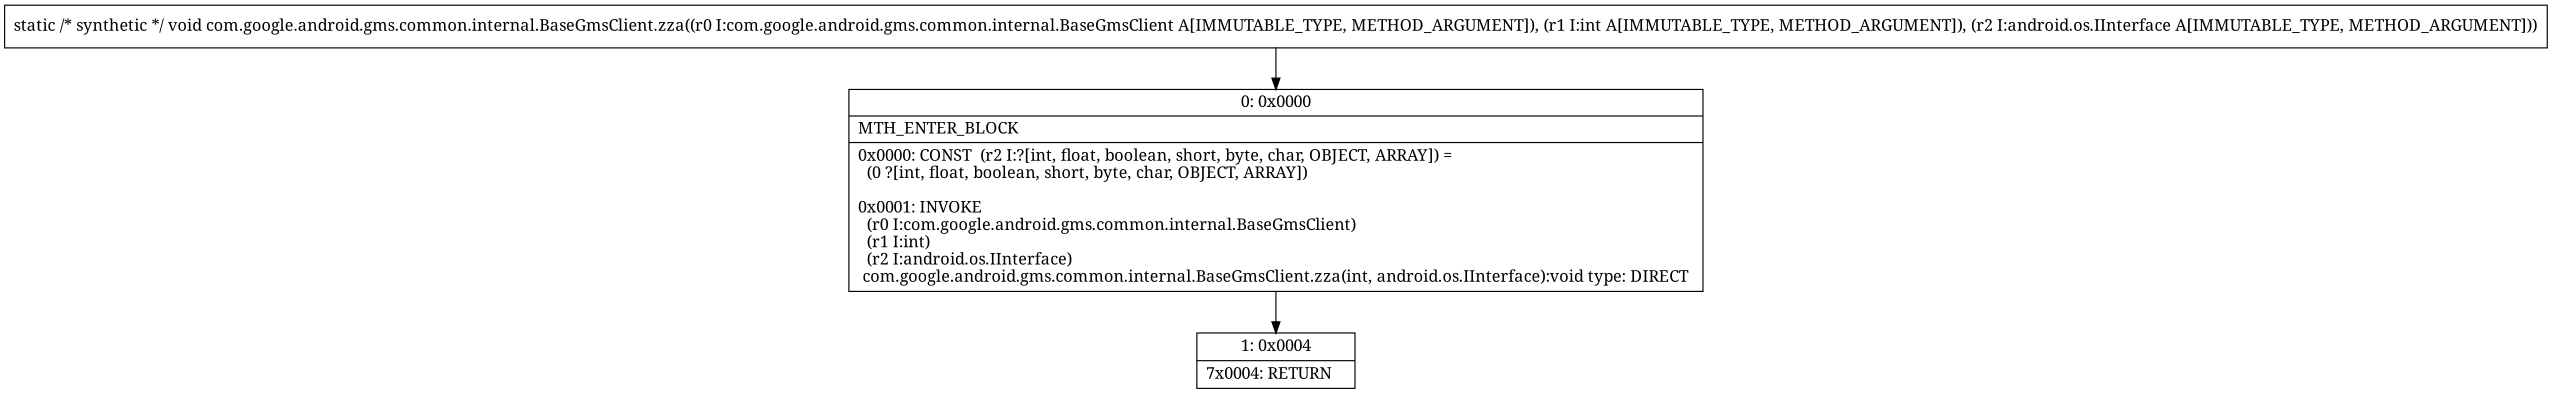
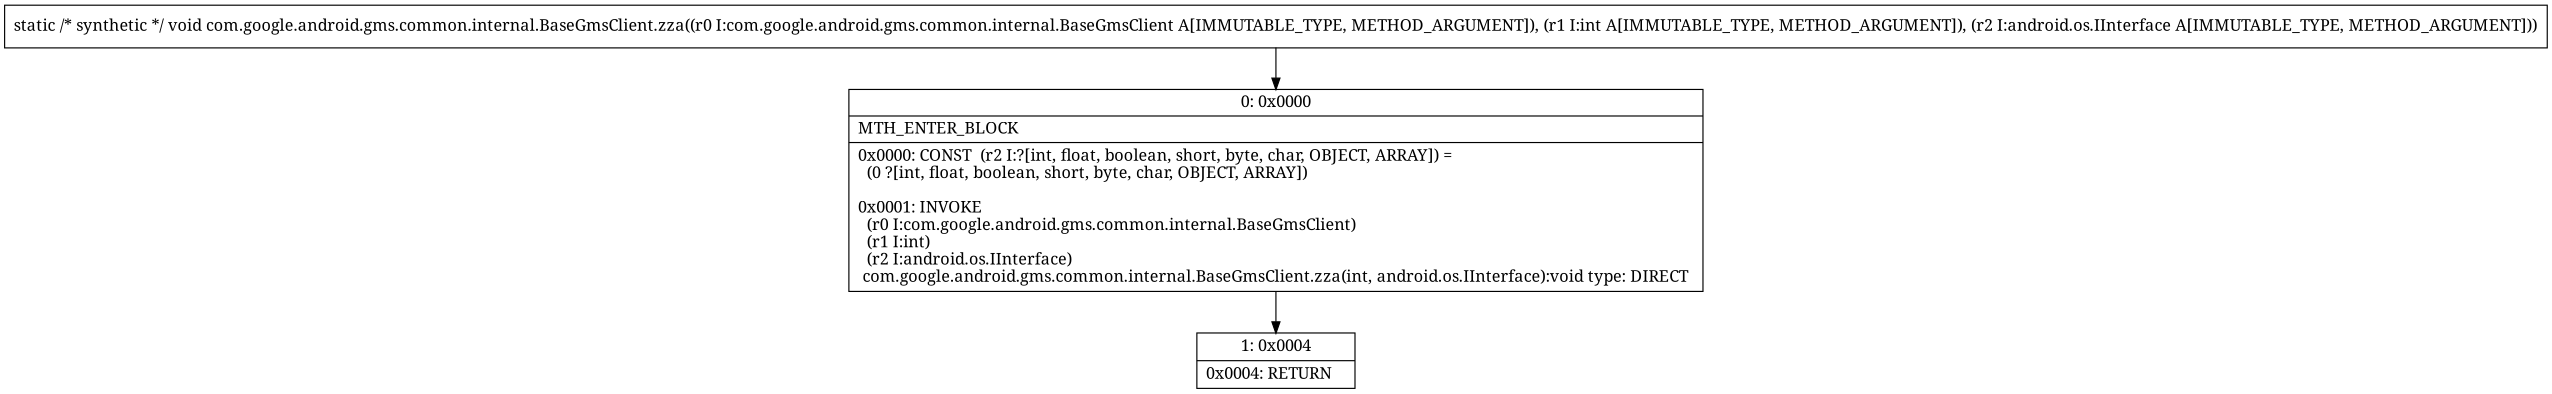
node "1: 0x0004": text "7x0004: RETURN" -> "0x0004: RETURN"
